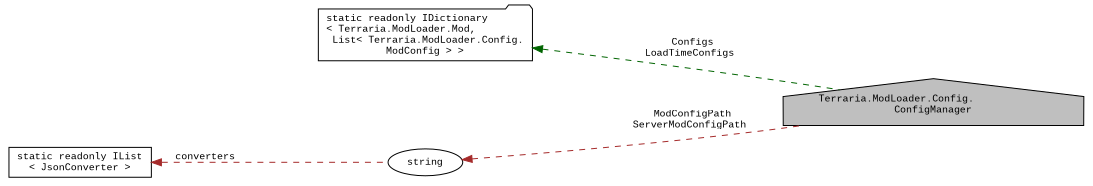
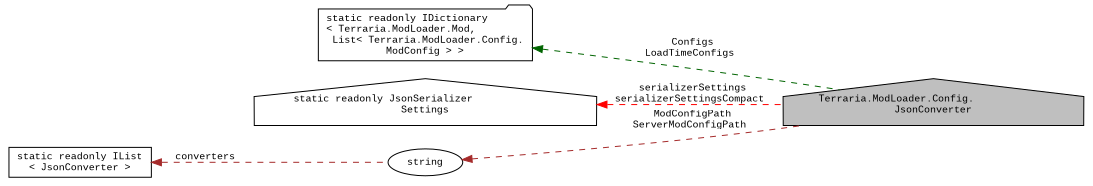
node "static readonly JsonSerializer Settings": added
node "Terraria.ModLoader.Config. ConfigManager": label "Terraria.ModLoader.Config. ConfigManager" -> "Terraria.ModLoader.Config. JsonConverter"
